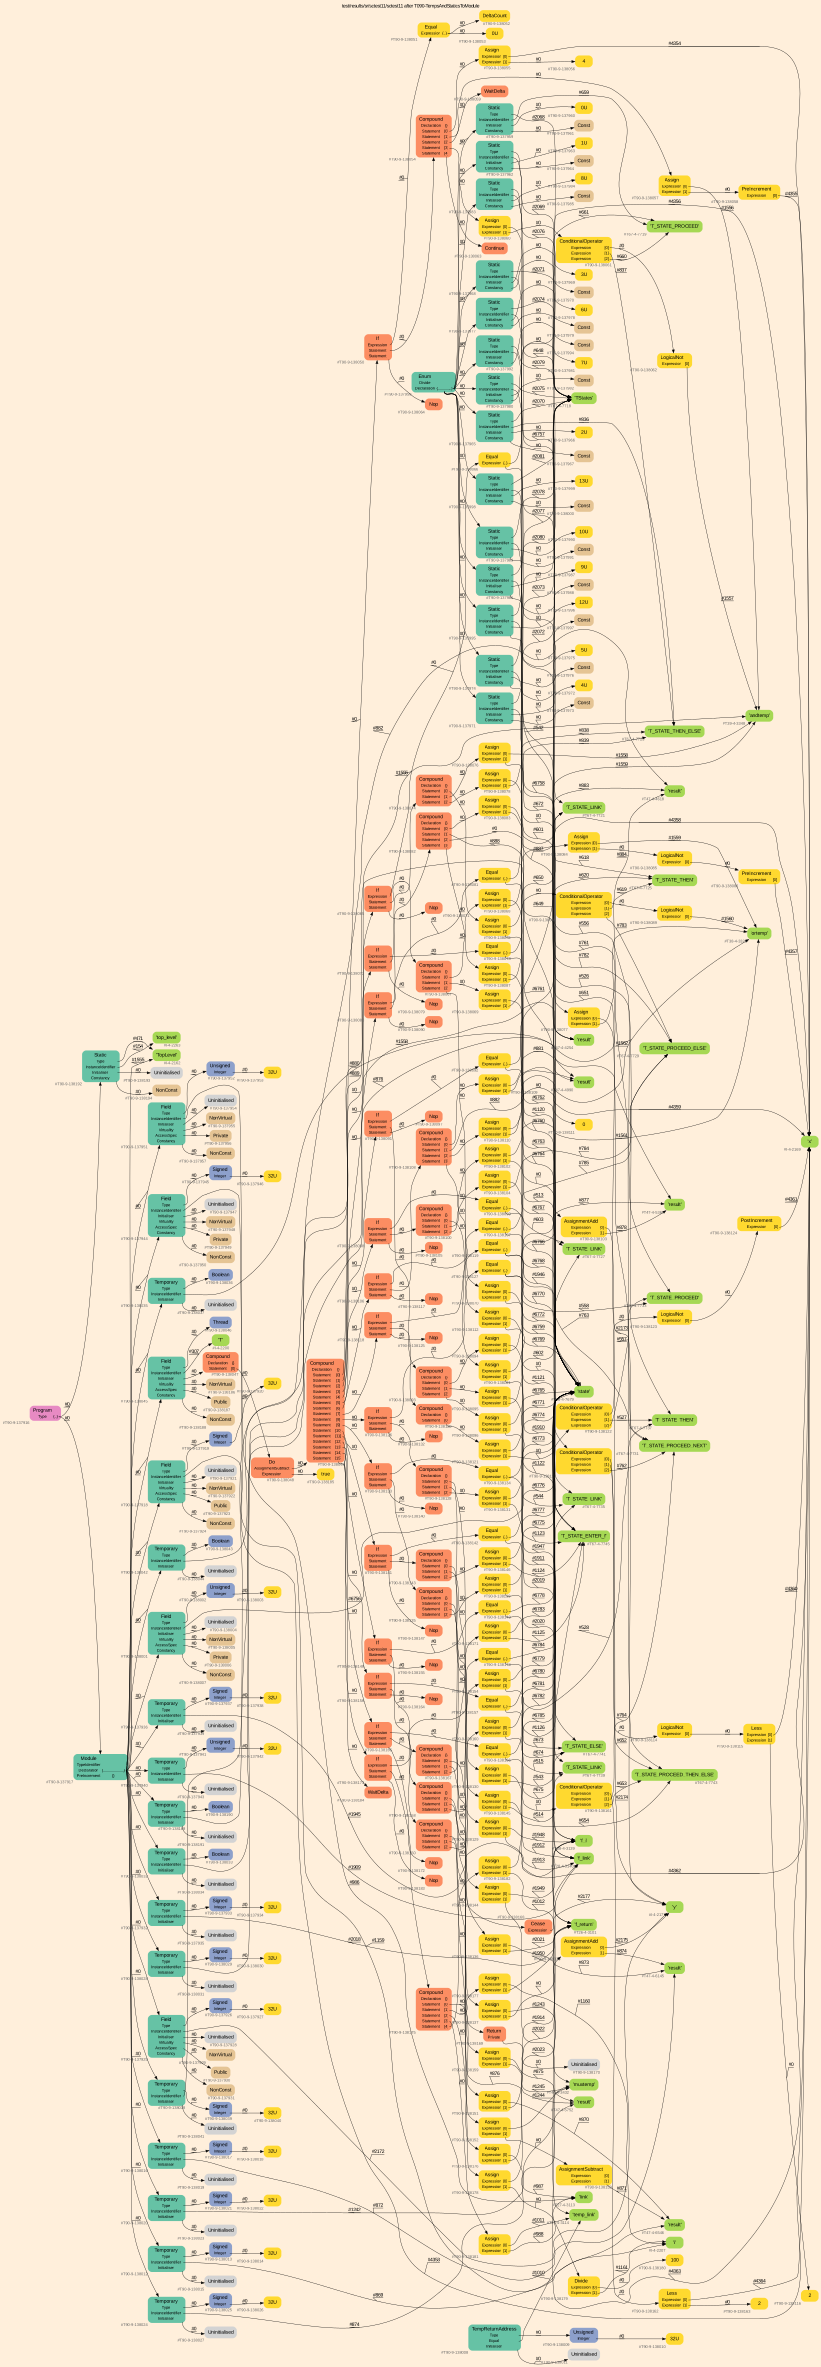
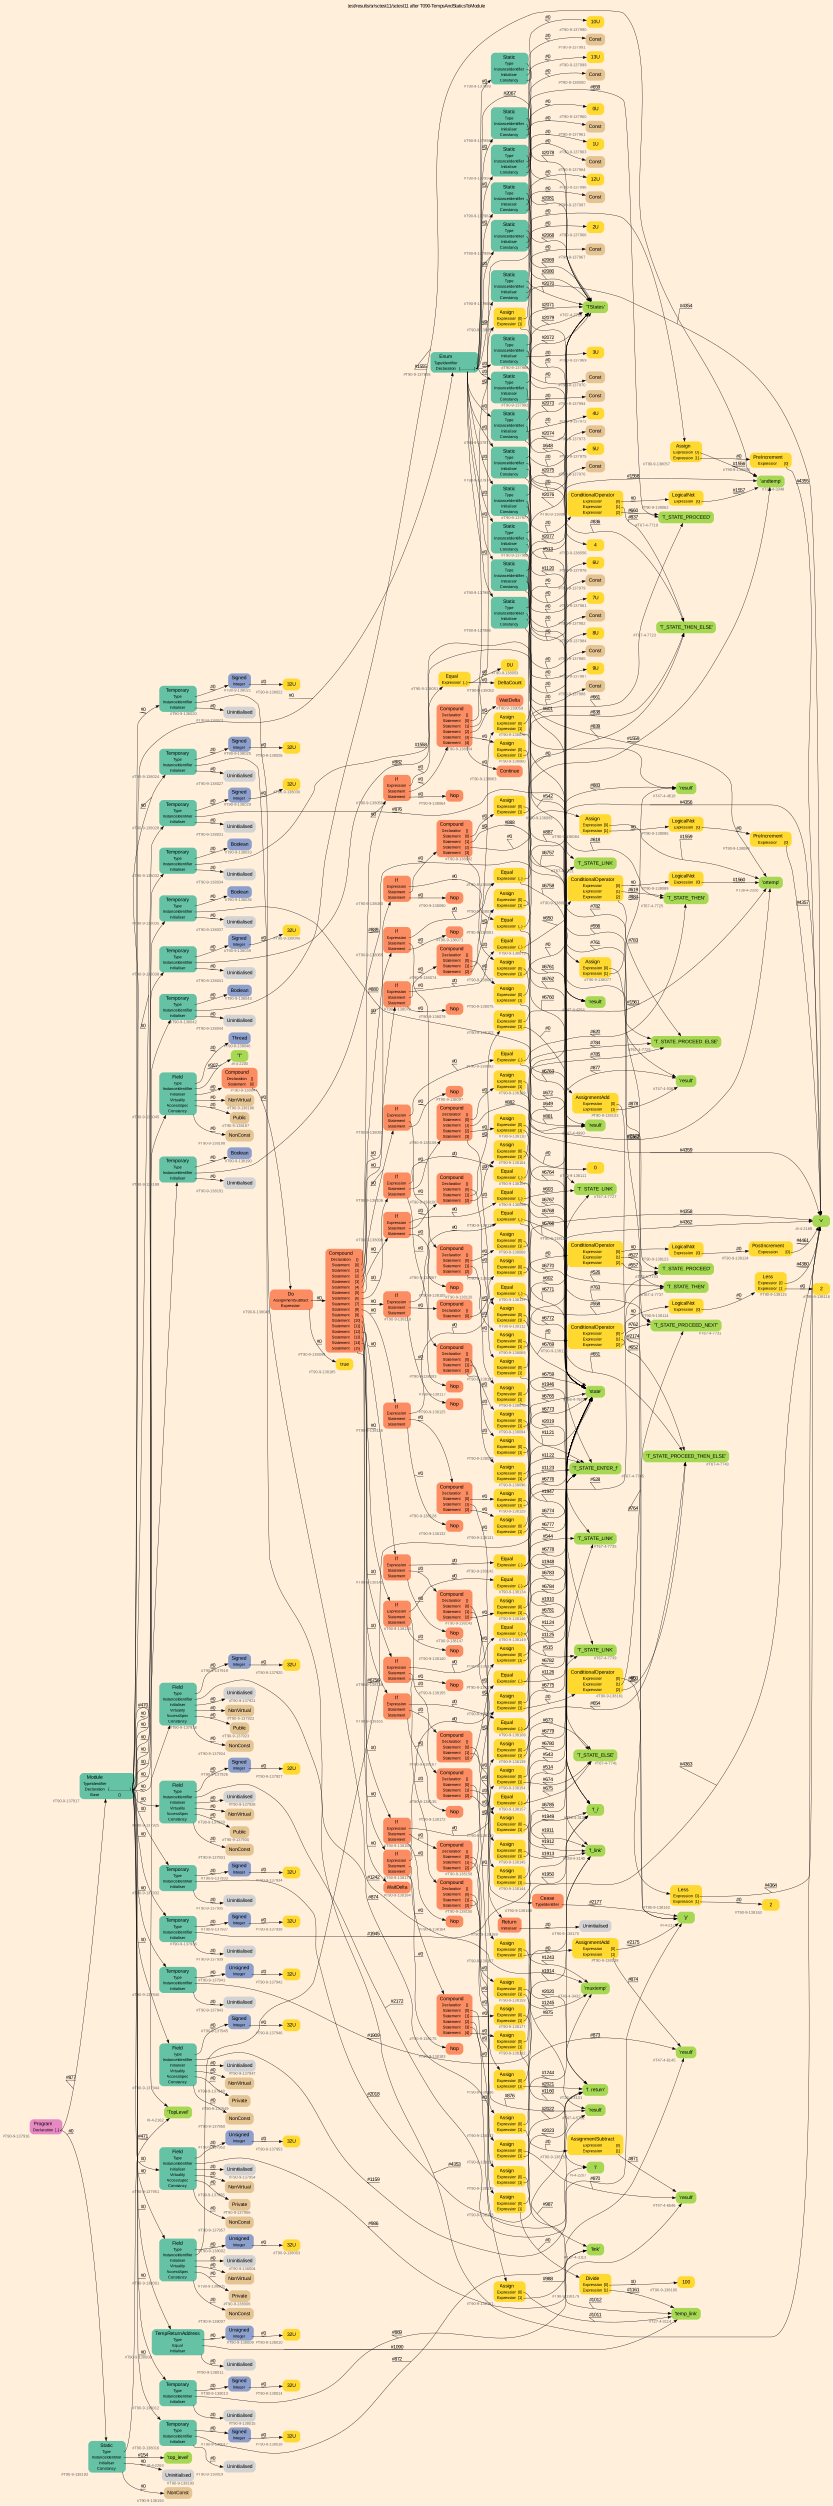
edge "Enum" -> "'TStates'": added, label "#2067"
node "Enum": text "Divide" -> "TypeIdentifier"
edge "Module" -> "Enum": added, label "#0"
edge "Module" -> "'TopLevel'": label "#1555" -> "#470"
edge "PostIncrement" -> "'x'": label "#4361" -> "#4461"
node "Program": text "Type" -> "Declaration"
edge "Program" -> "Module": label "#0" -> "#877"
node "Module": text "PreIncrement" -> "Base"
node "Cease": text "Expression" -> "TypeIdentifier"
node "Return": text "Private" -> "Initialiser"
edge "Module" -> "TempReturnAddress": added, label "#0"
edge "Divide" -> "'i'": now "Divide" -> "'temp_link'"
edge "TempReturnAddress" -> "'temp_link'": label "#1010" -> "#1090"
